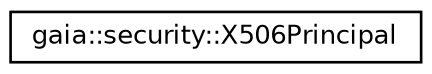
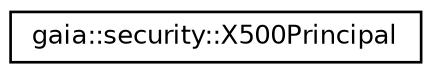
node "gaia::security::X506Principal": label "gaia::security::X506Principal" -> "gaia::security::X500Principal"
